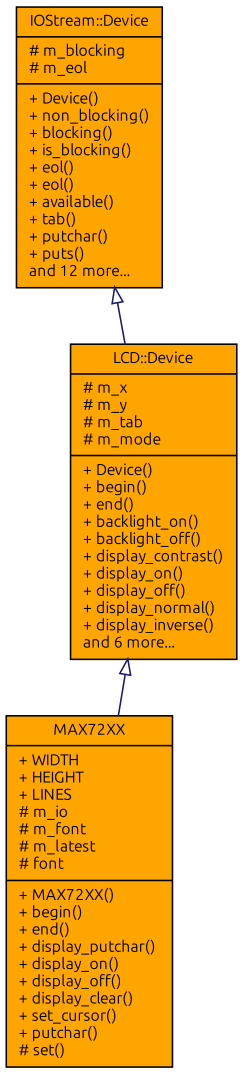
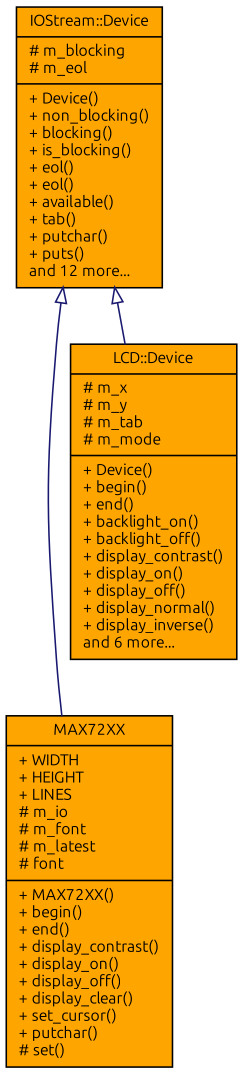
edge "MAX72XX" -> "LCD::Device": now "MAX72XX" -> "IOStream::Device"
node "MAX72XX": text "+ display_putchar()" -> "+ display_contrast()"
